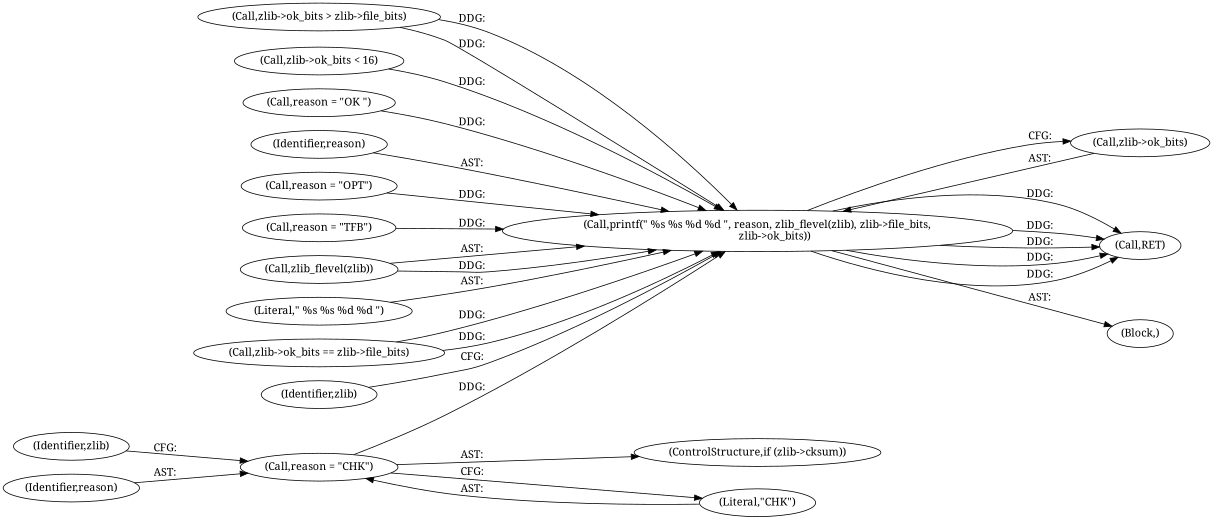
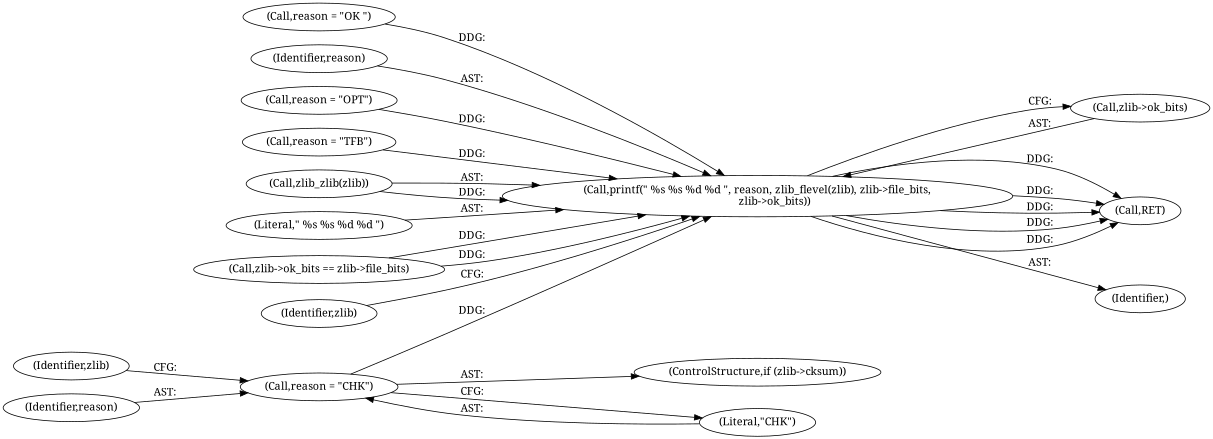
node "(Call,zlib->ok_bits > zlib->file_bits)": removed
node "(Call,zlib->ok_bits < 16)": removed
node "(Call,zlib_flevel(zlib))": label "(Call,zlib_flevel(zlib))" -> "(Call,zlib_zlib(zlib))"
node "(Block,)": label "(Block,)" -> "(Identifier,)"
